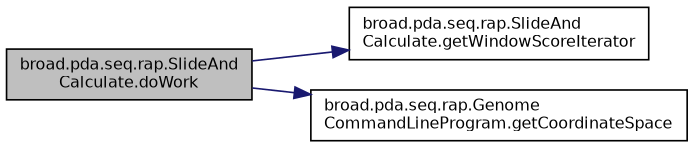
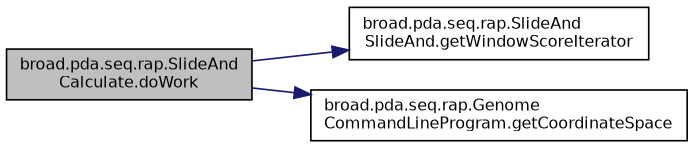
node "broad.pda.seq.rap.SlideAnd Calculate.getWindowScoreIterator": label "broad.pda.seq.rap.SlideAnd Calculate.getWindowScoreIterator" -> "broad.pda.seq.rap.SlideAnd SlideAnd.getWindowScoreIterator"
